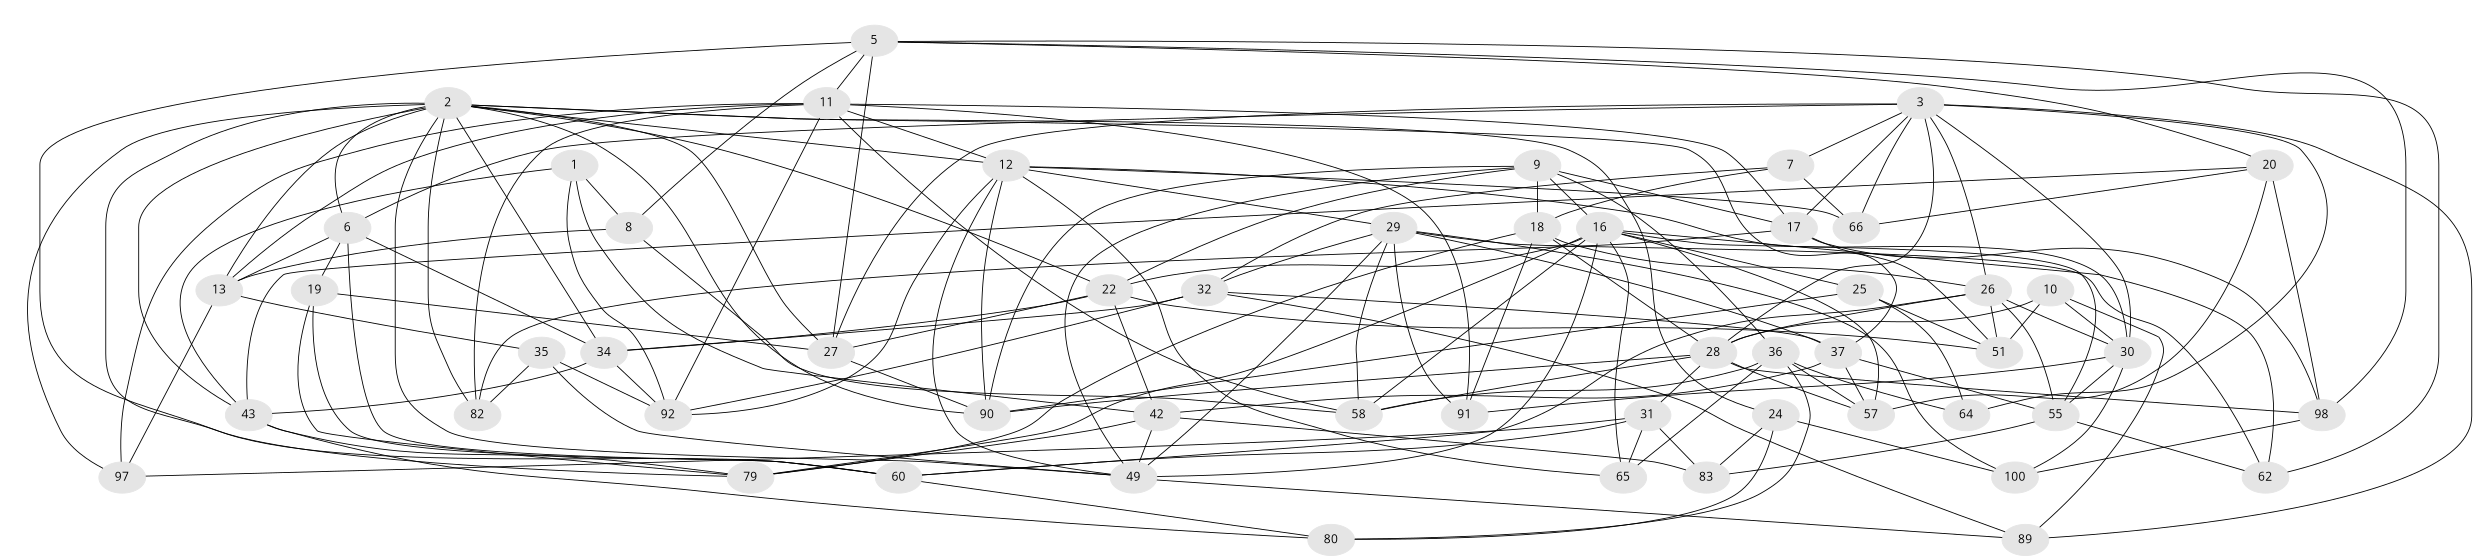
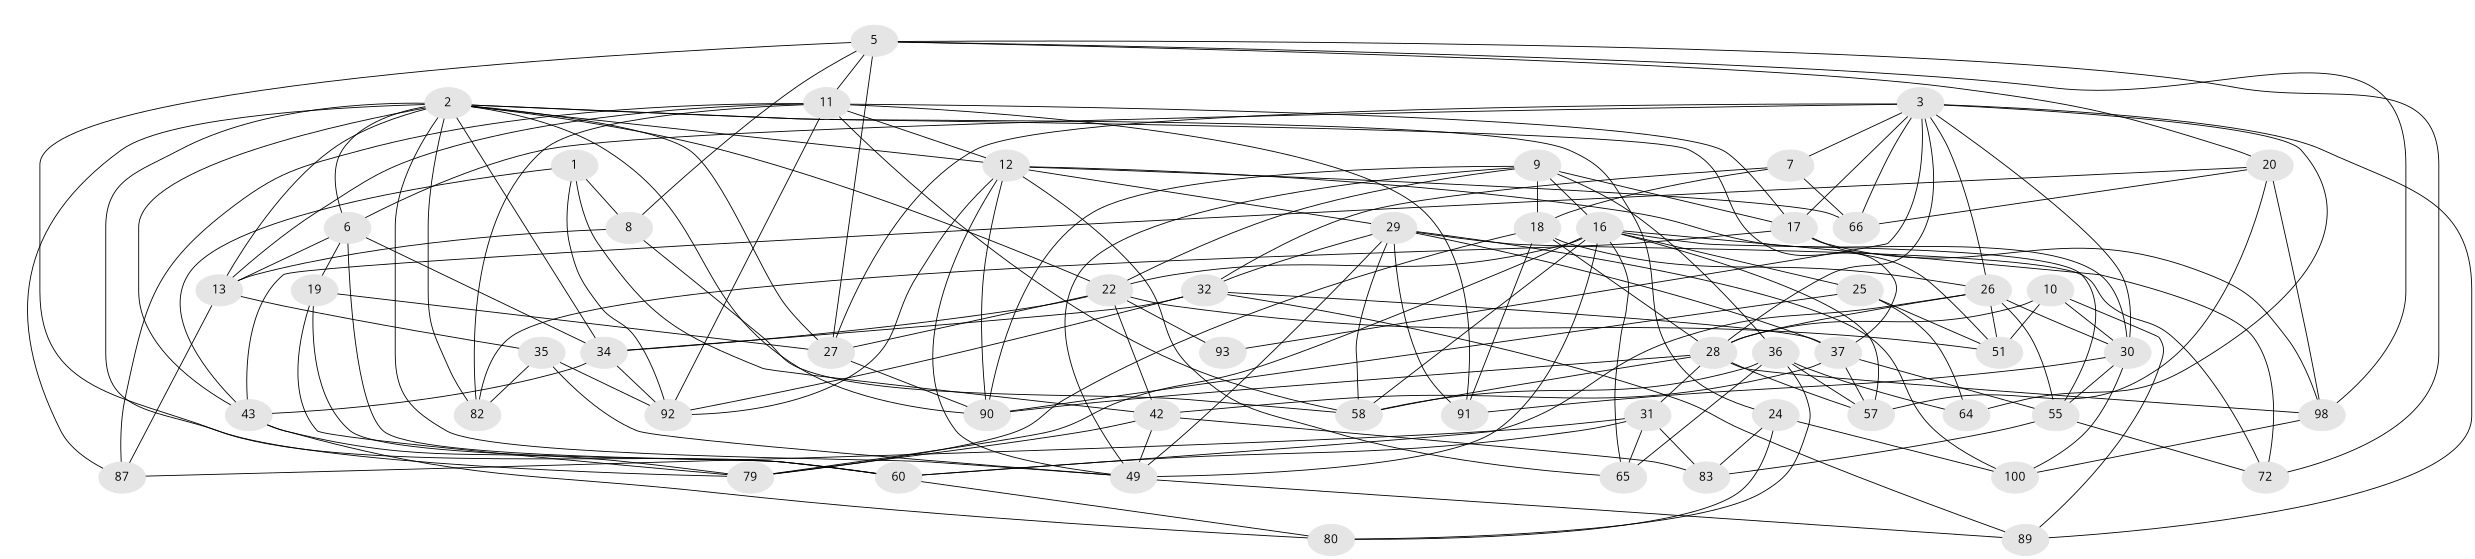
node "93": added
node "97": label "97" -> "87"
node "62": label "62" -> "72"
